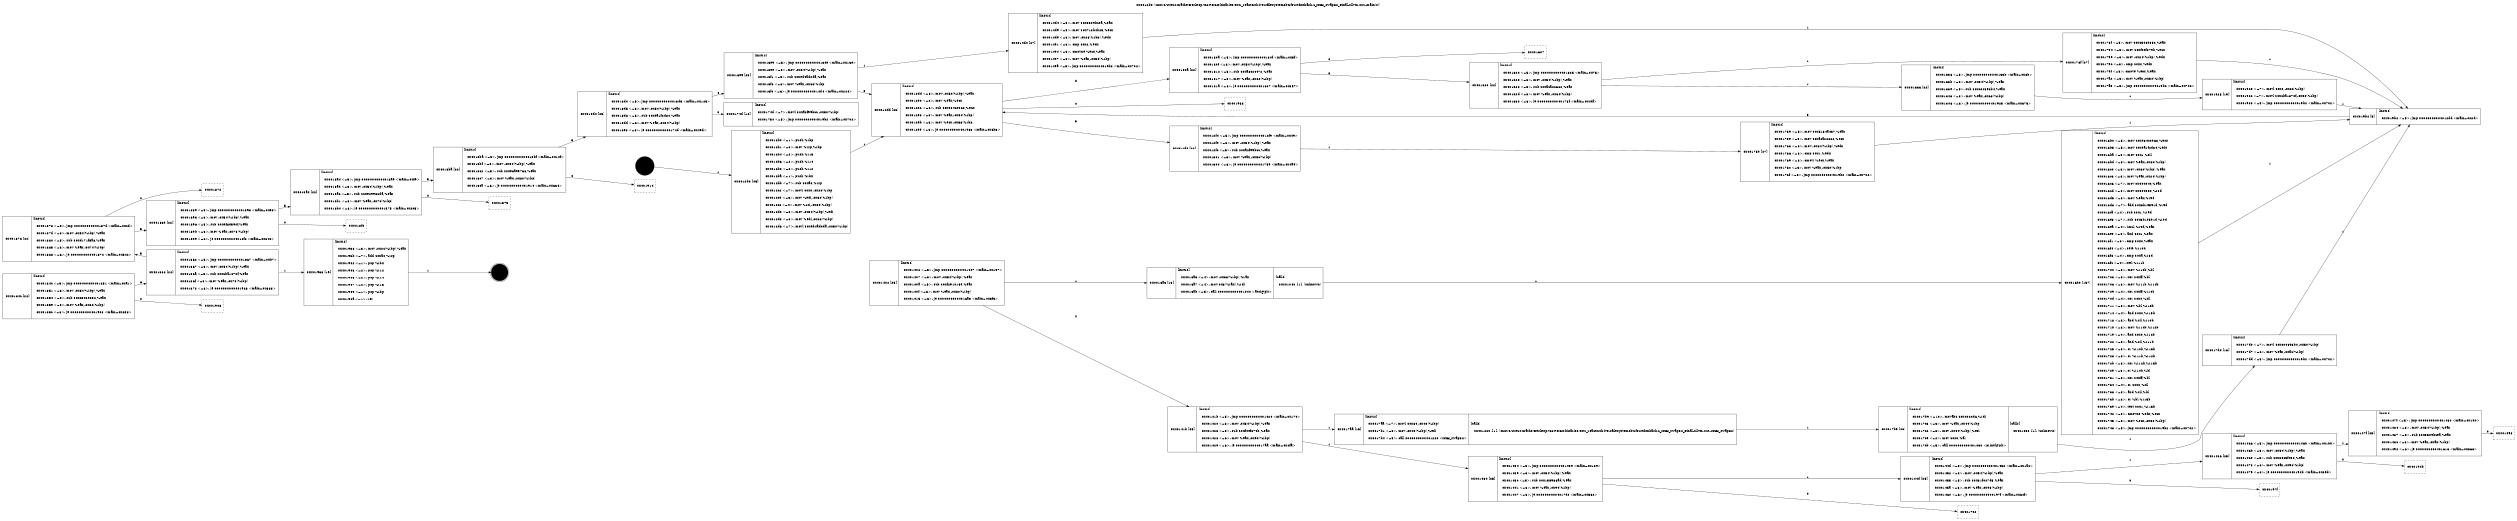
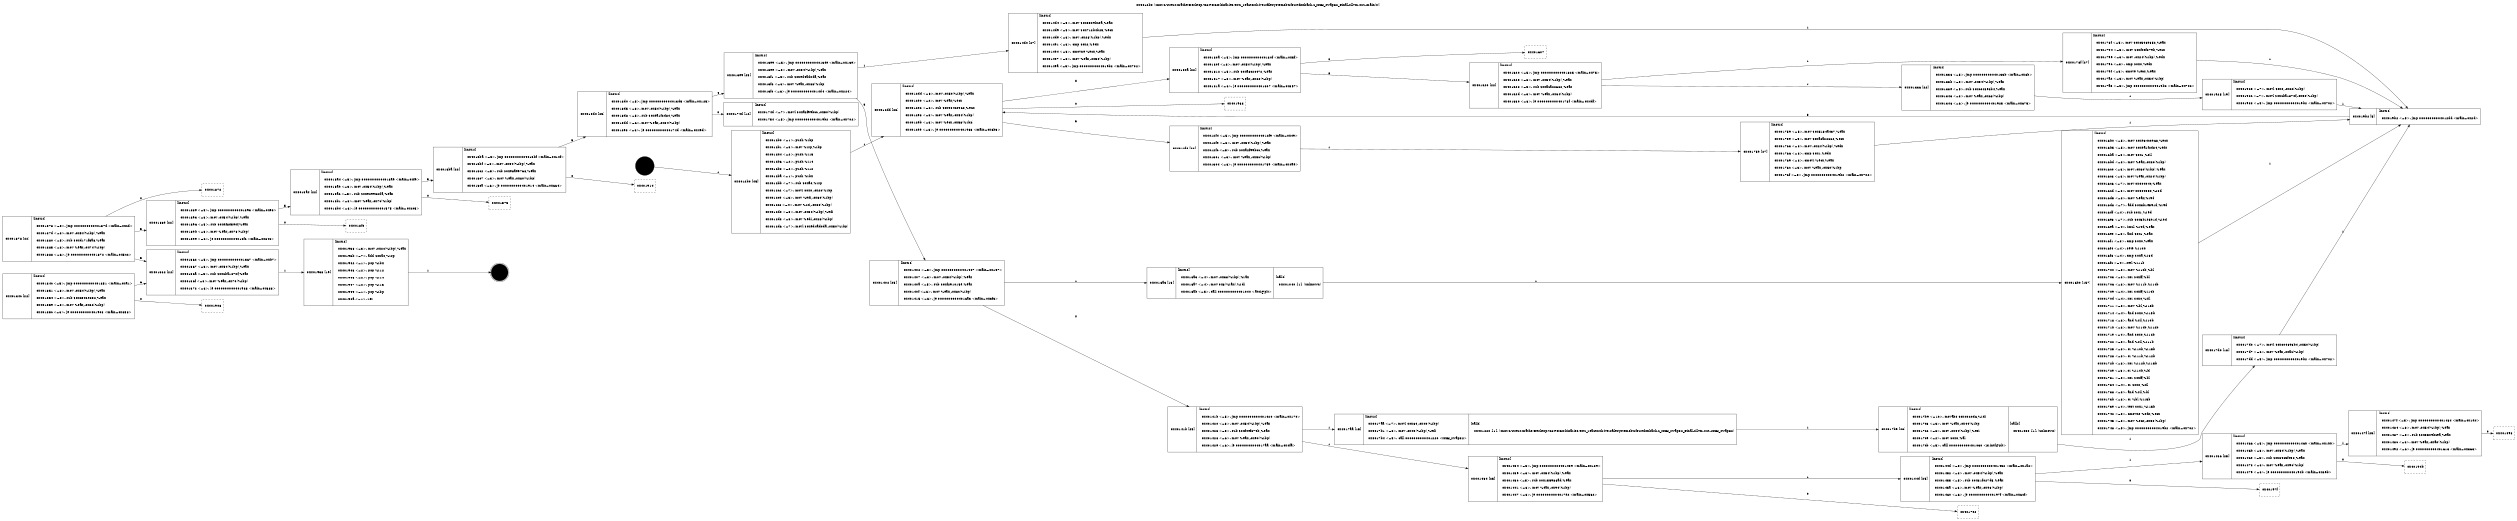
edge "0x4013e9 [25]" -> "0x4012dd [23]": now "0x4013e9 [25]" -> "0x401402 [25]"
edge "0x401362 [22]" -> "0x401378 [22]": reversed
